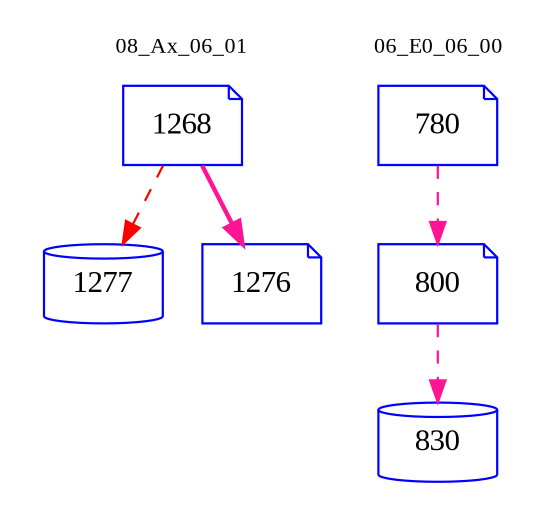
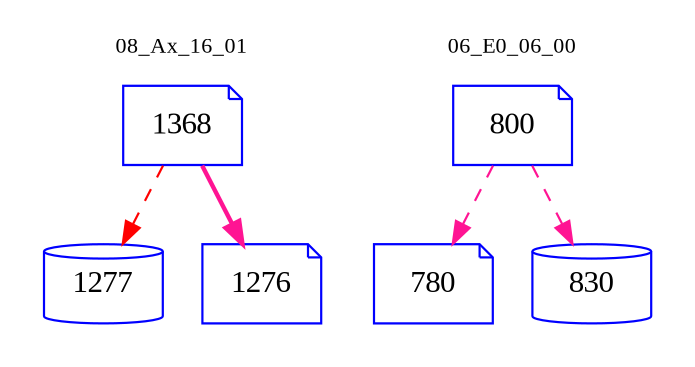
cluster "08_Ax_06_01": label "08_Ax_06_01" -> "08_Ax_16_01"
node "1268": label "1268" -> "1368"
edge "780" -> "800": reversed
